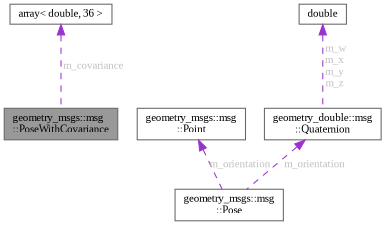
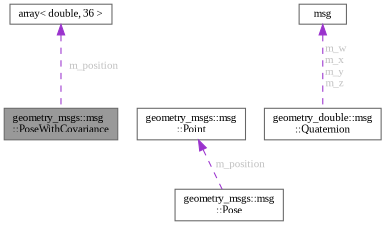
node "double": label "double" -> "msg"
edge "geometry_msgs::msg ::PoseWithCovariance" -> "array< double, 36 >": label " m_covariance" -> " m_position"
edge "geometry_msgs::msg ::Pose" -> "geometry_msgs::msg ::Point": label " m_orientation" -> " m_position"
edge "geometry_msgs::msg ::Pose" -> "geometry_double::msg ::Quaternion": removed, label "m_orientation"
